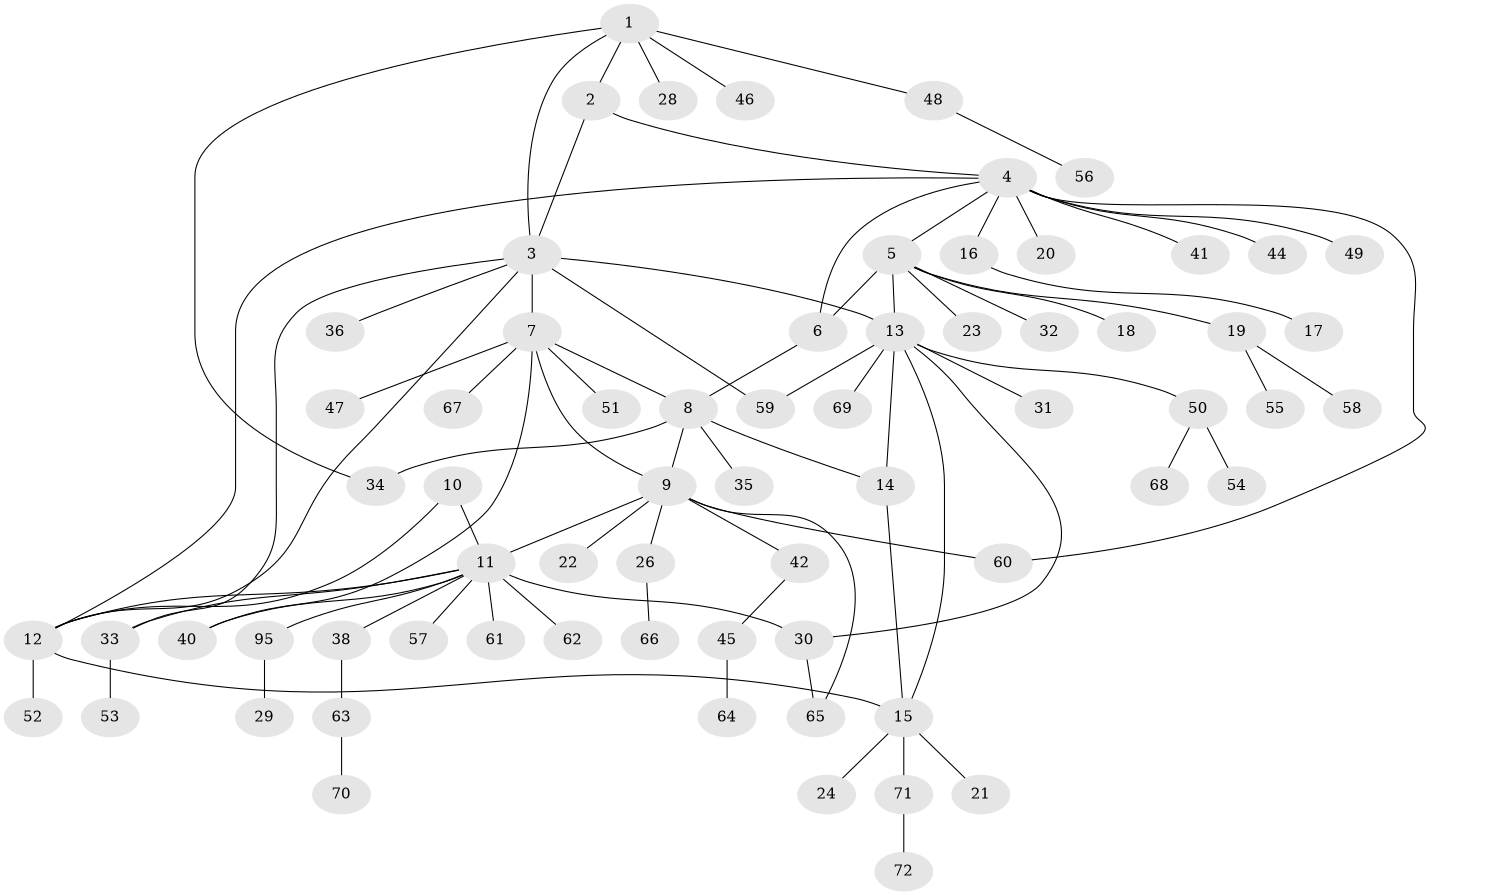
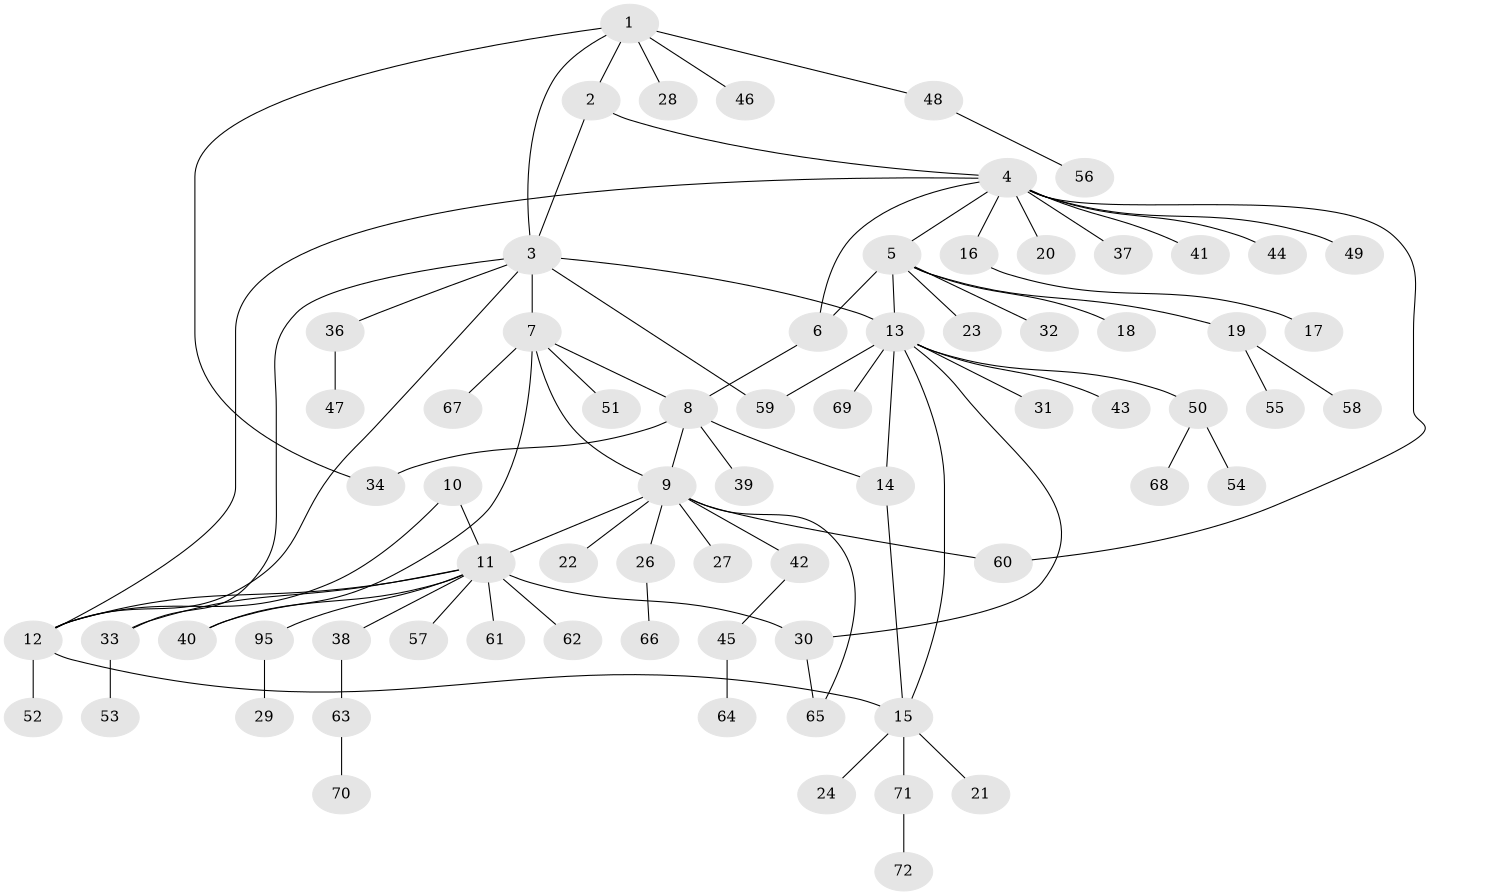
node "37": added
edge "7" -- "47": now "36" -- "47"
node "43": added
node "35": label "35" -> "39"
node "27": added
